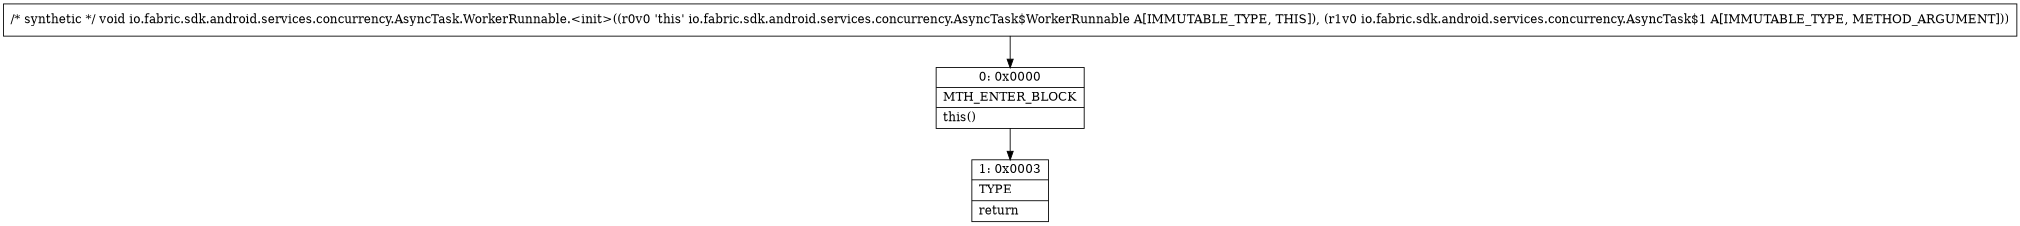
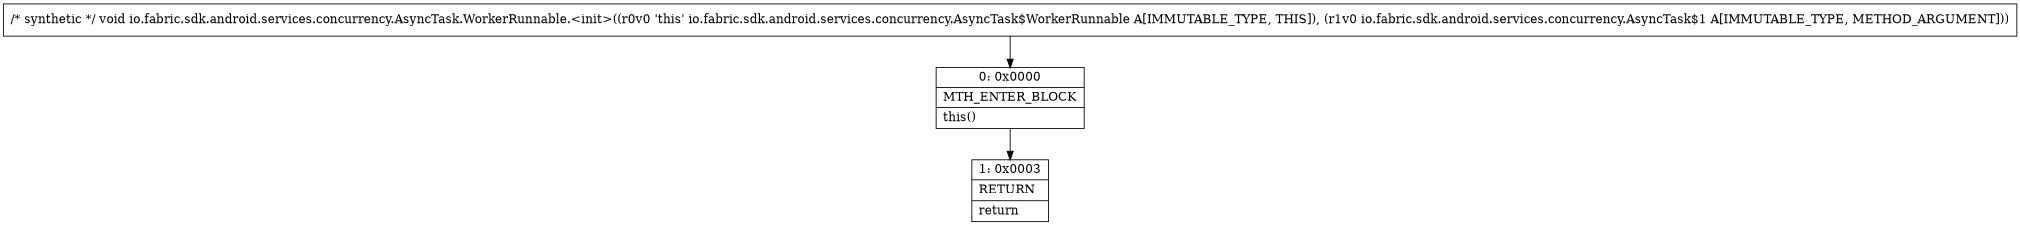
node "1: 0x0003": text "TYPE" -> "RETURN"
